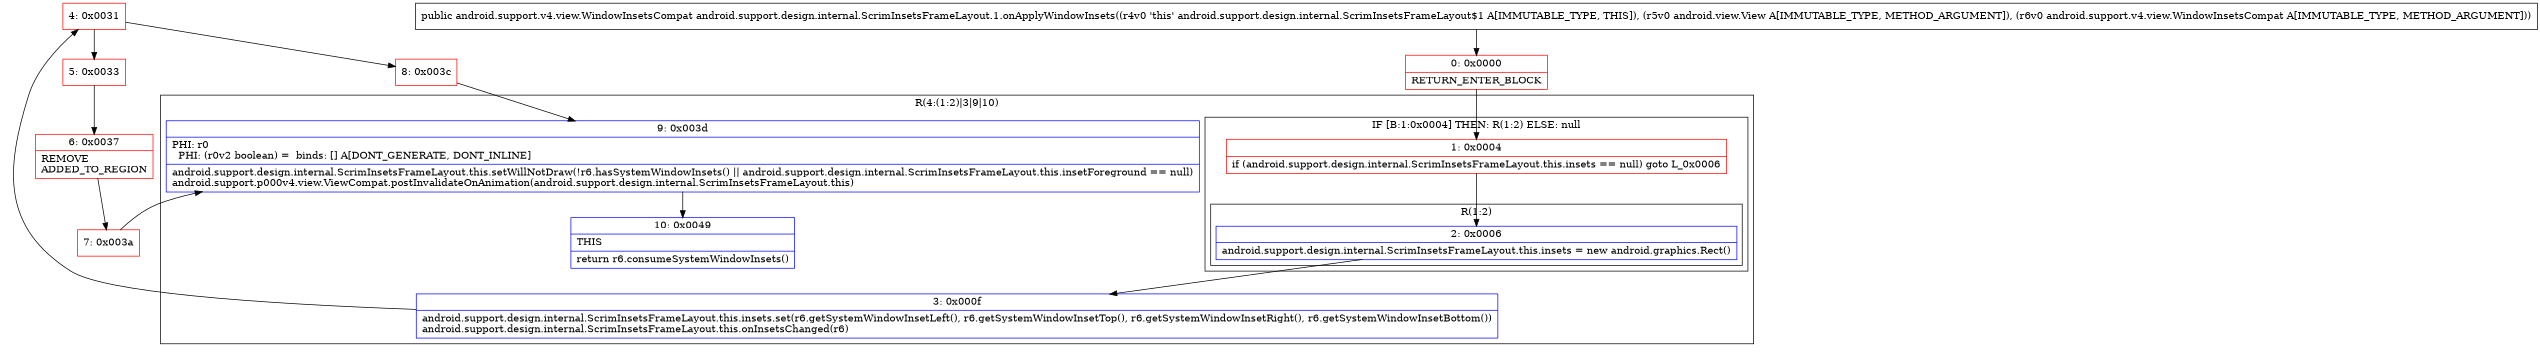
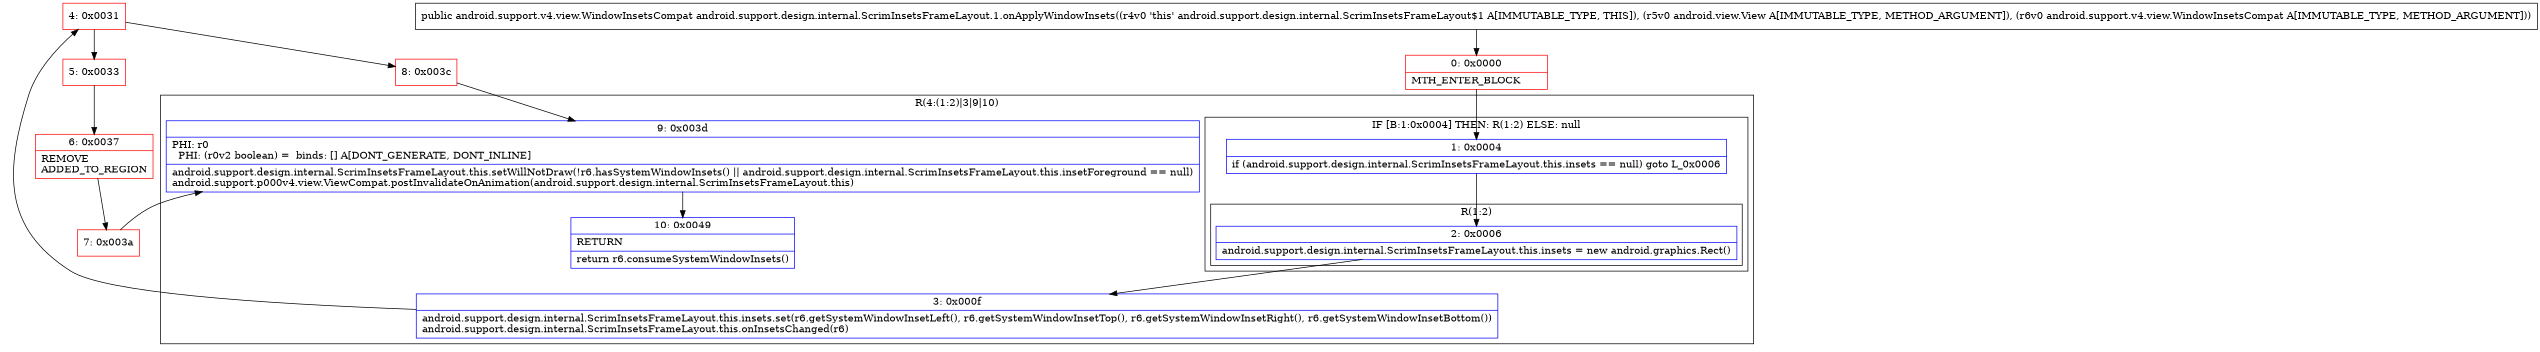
node "0: 0x0000": text "RETURN_ENTER_BLOCK" -> "MTH_ENTER_BLOCK"
node "1: 0x0004": color red -> blue
node "10: 0x0049": text "THIS" -> "RETURN"
